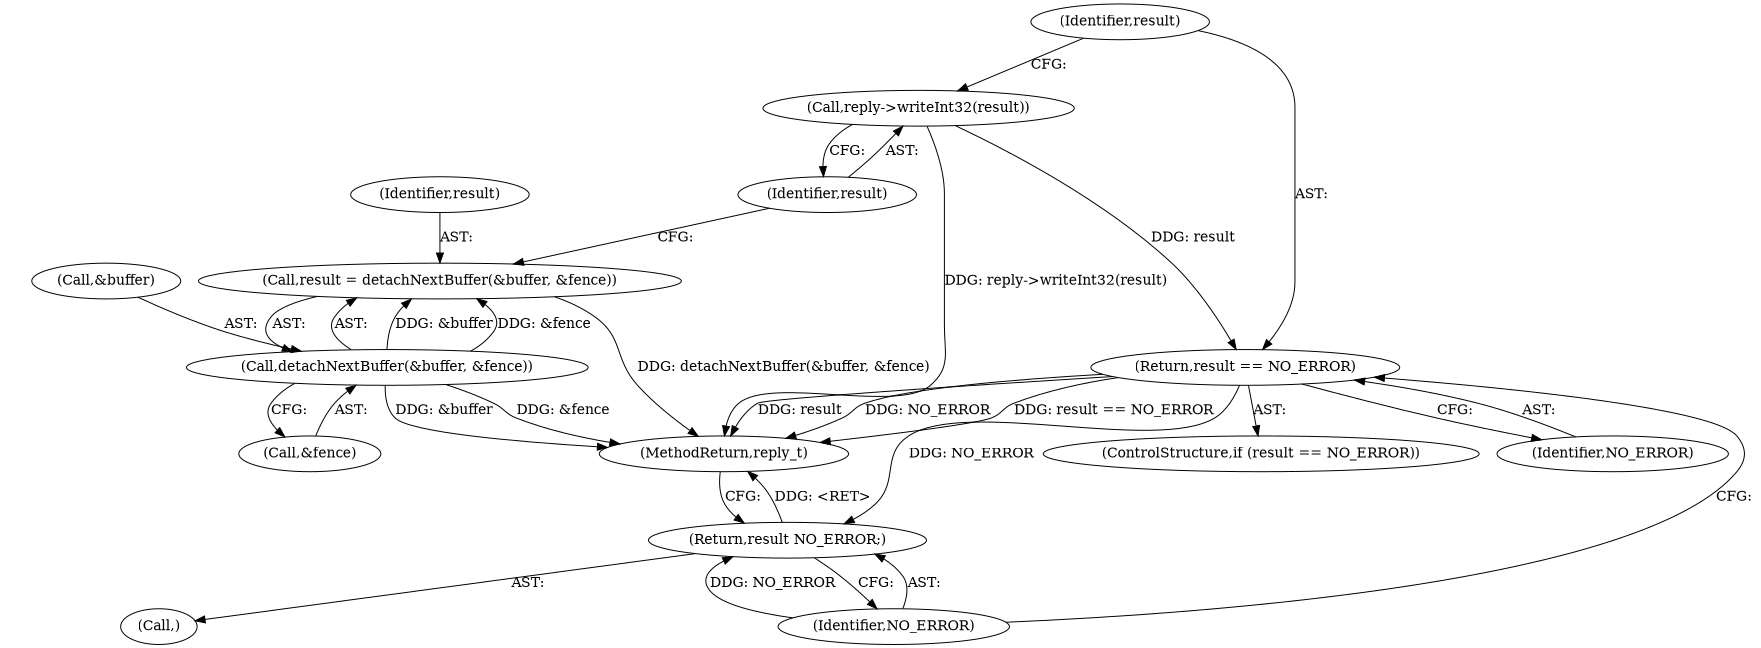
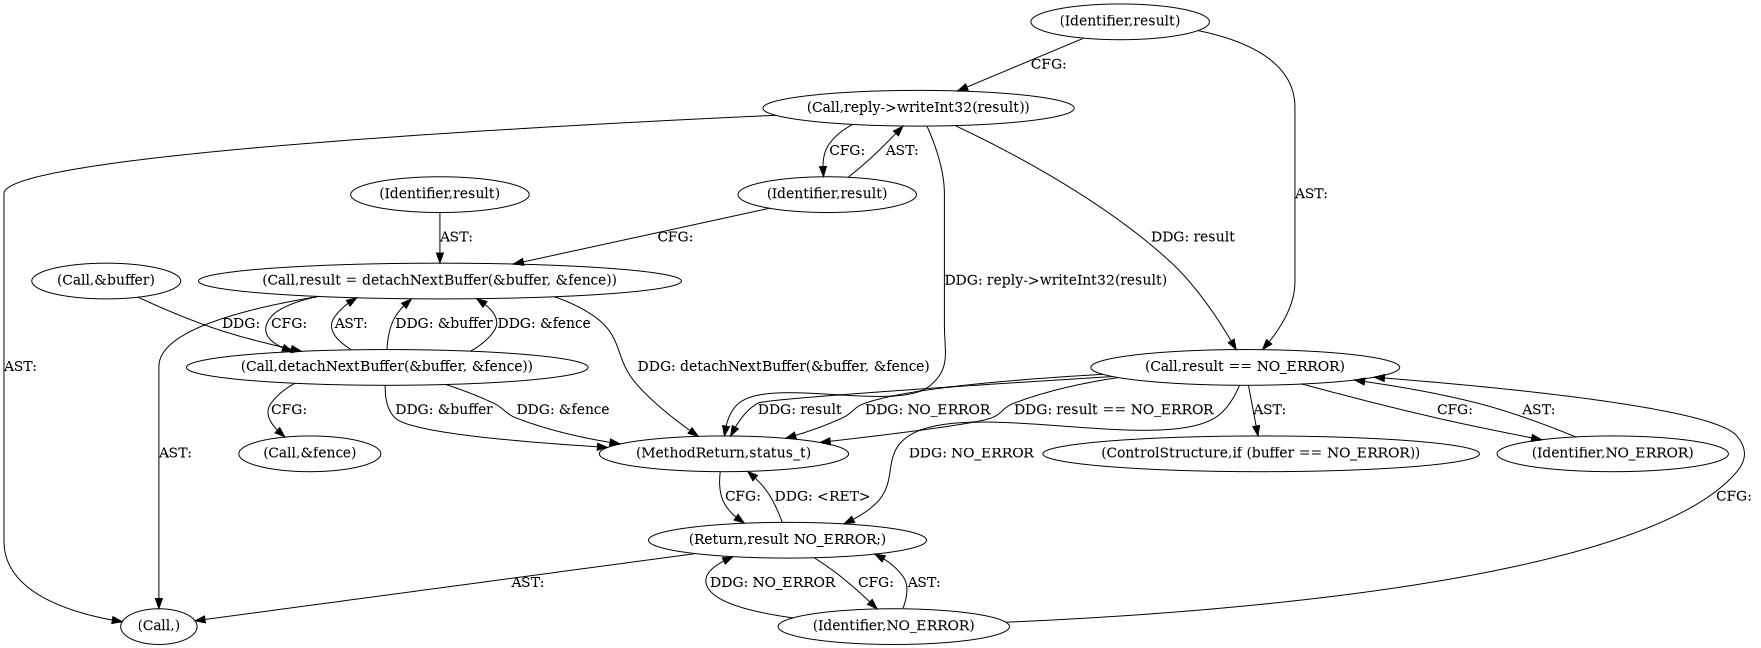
edge "(Call,reply->writeInt32(result))" -> "(Call,)": added, label "AST:"
edge "(Call,&buffer)" -> "(Call,detachNextBuffer(&buffer, &fence))": label "AST: " -> "DDG: "
edge "(Call,result = detachNextBuffer(&buffer, &fence))" -> "(Call,detachNextBuffer(&buffer, &fence))": label "AST: " -> "CFG: "
node "(Return,result == NO_ERROR)": label "(Return,result == NO_ERROR)" -> "(Call,result == NO_ERROR)"
edge "(Call,result = detachNextBuffer(&buffer, &fence))" -> "(Call,)": added, label "AST:"
edge "(Call,&fence)" -> "(Call,detachNextBuffer(&buffer, &fence))": removed, label "AST:"
node "(MethodReturn,reply_t)": label "(MethodReturn,reply_t)" -> "(MethodReturn,status_t)"
node "(ControlStructure,if (result == NO_ERROR))": label "(ControlStructure,if (result == NO_ERROR))" -> "(ControlStructure,if (buffer == NO_ERROR))"
